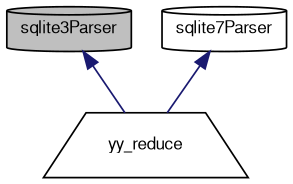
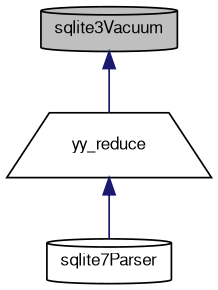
node "sqlite3Parser": label "sqlite3Parser" -> "sqlite3Vacuum"
edge "yy_reduce" -> "sqlite7Parser": reversed
